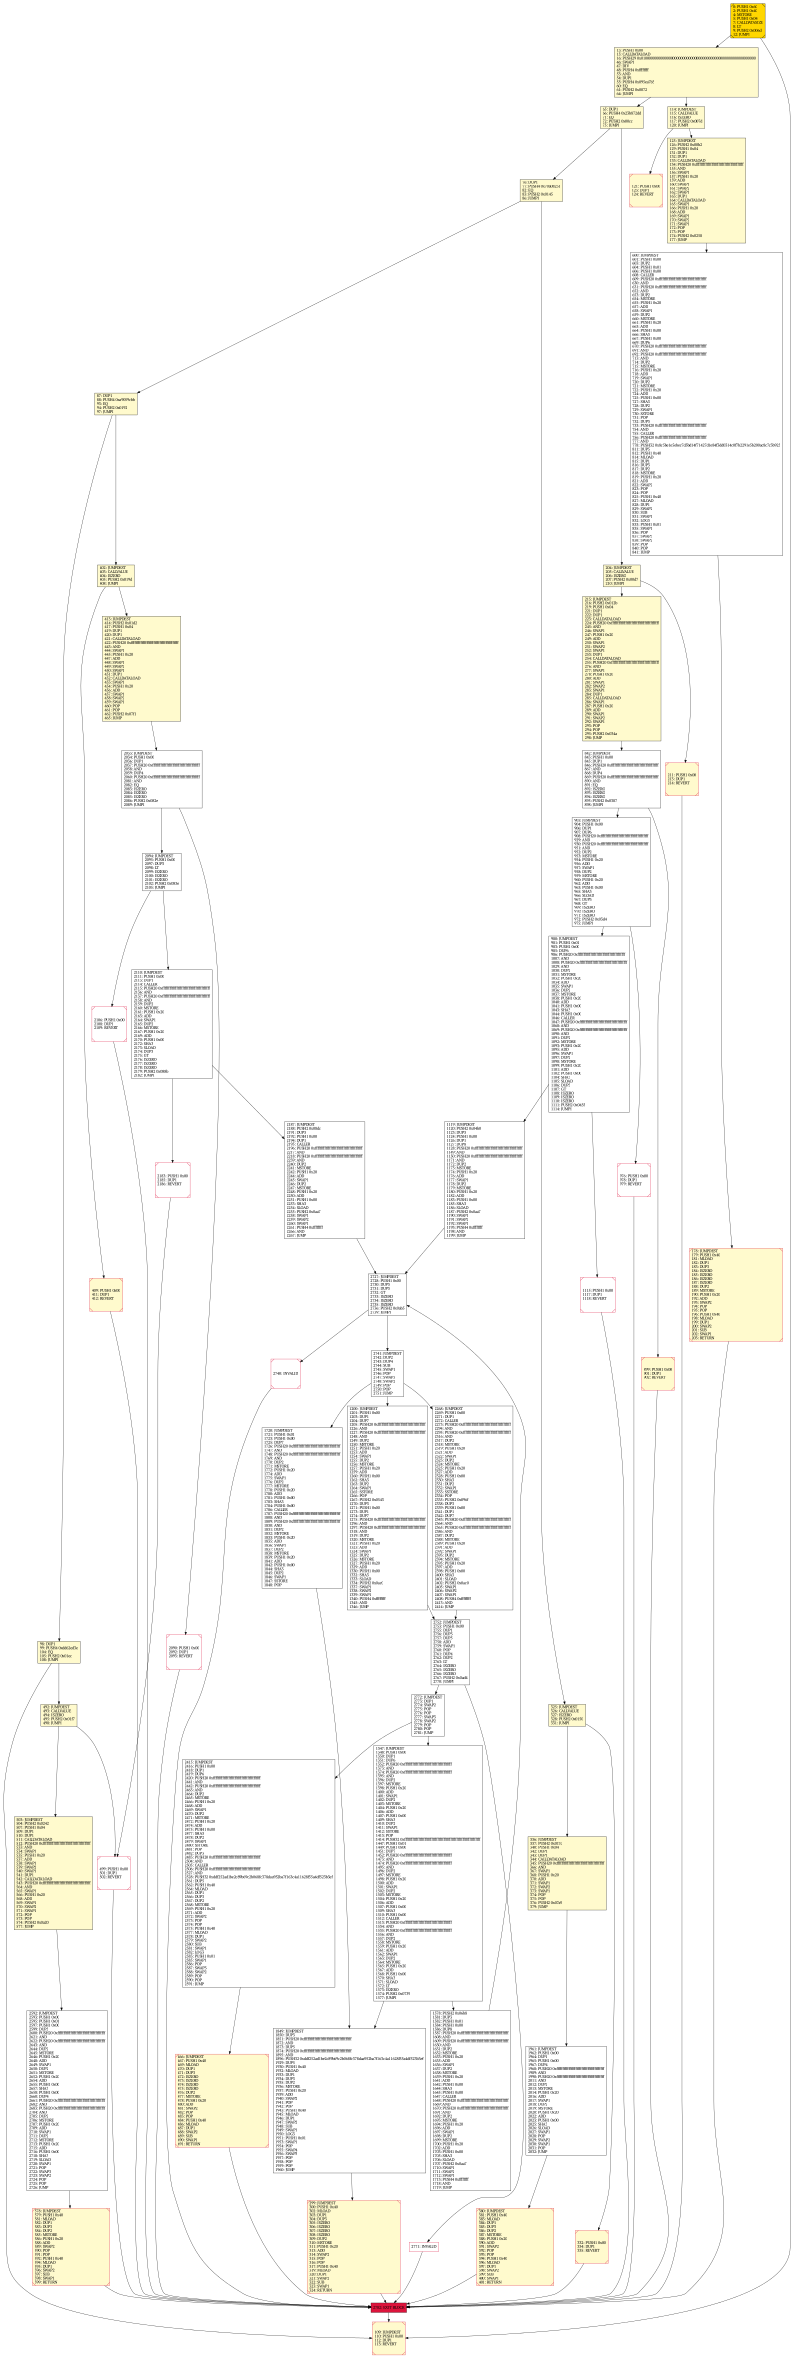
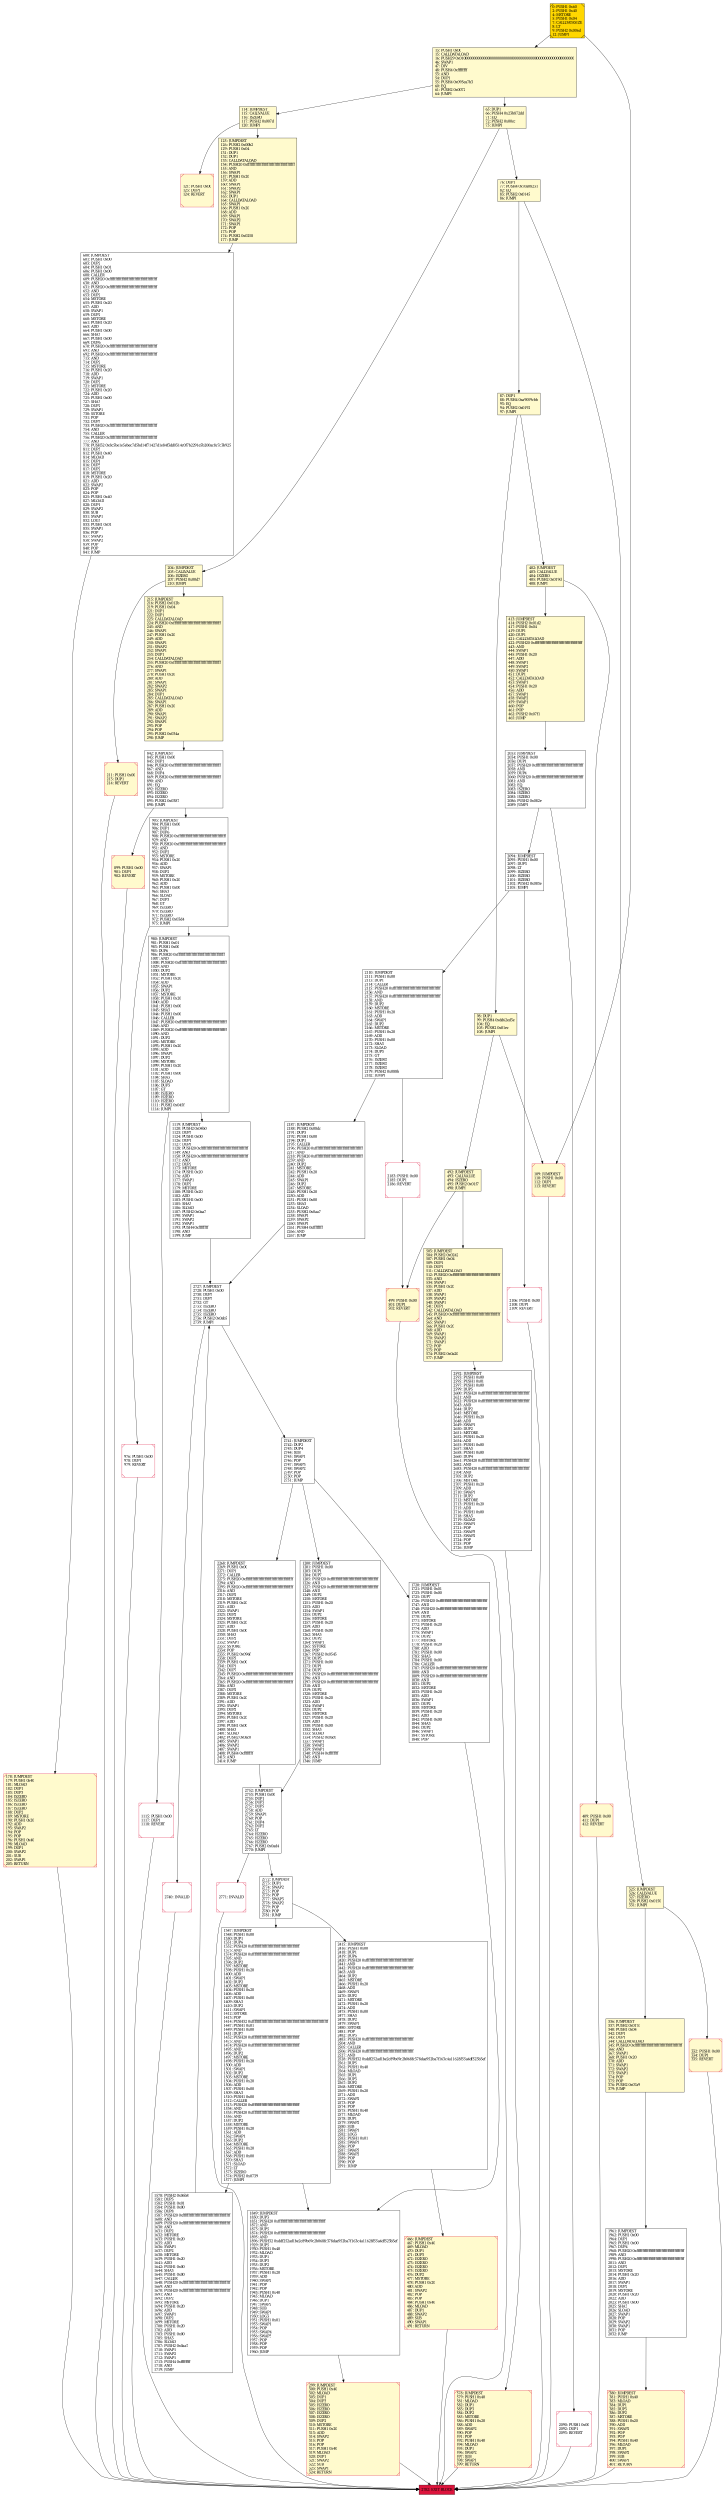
node "499: PUSH1 0x00 501: DUP1 502: REVERT": fillcolor white -> lemonchiffon
node "2771: INVALID": shape box -> Msquare
edge "2782: EXIT BLOCK" -> "109: JUMPDEST 110: PUSH1 0x00 112: DUP1 113: REVERT": reversed
